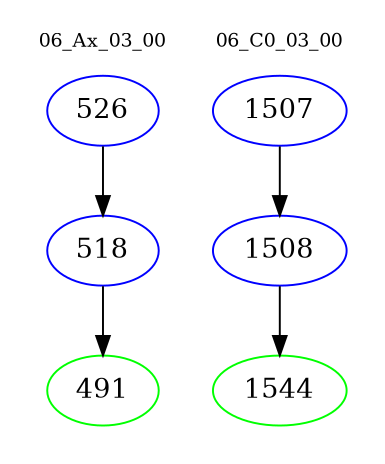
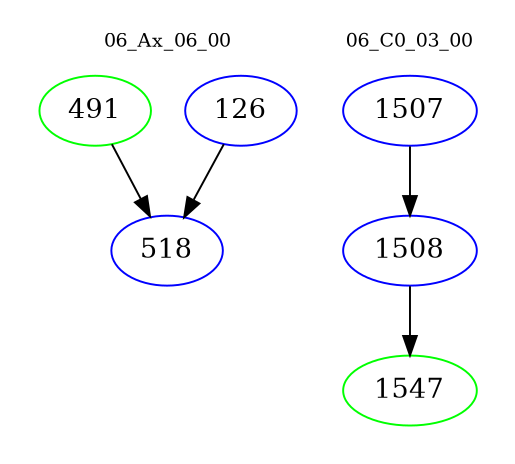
cluster "06_Ax_03_00": label "06_Ax_03_00" -> "06_Ax_06_00"
node "526": label "526" -> "126"
edge "518" -> "491": reversed
node "1544": label "1544" -> "1547"
